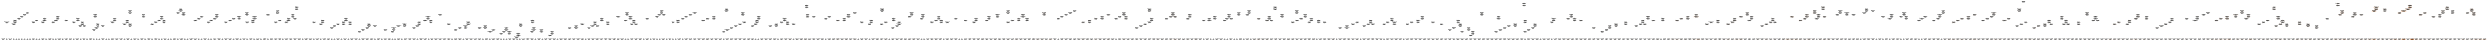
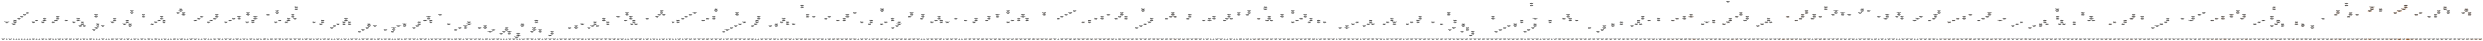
node "mse = 2.59149482546e+14 samples = 0.0% value = 3914347.83": removed
